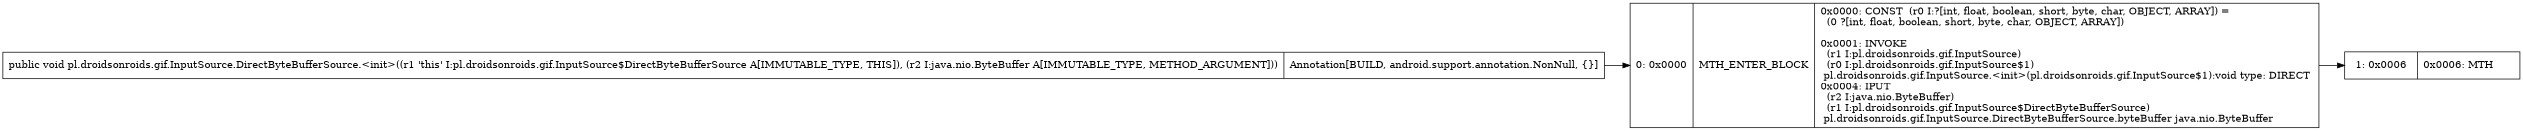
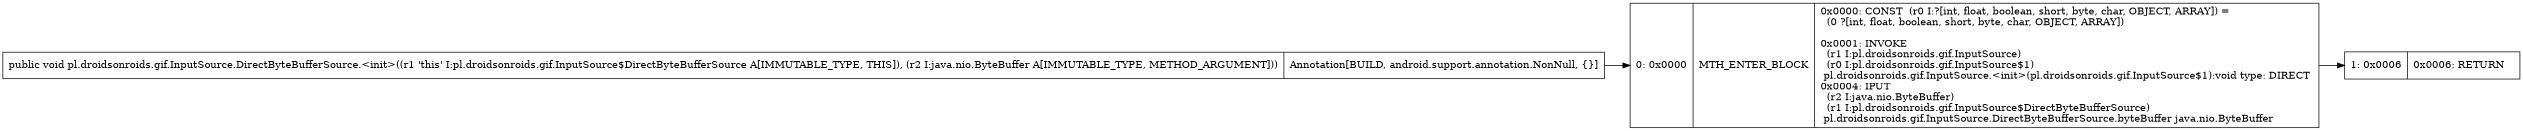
node "1: 0x0006": text "0x0006: MTH" -> "0x0006: RETURN"
